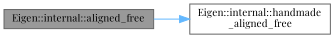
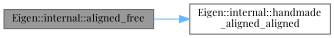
node "Eigen::internal::handmade _aligned_free": label "Eigen::internal::handmade _aligned_free" -> "Eigen::internal::handmade _aligned_aligned"
